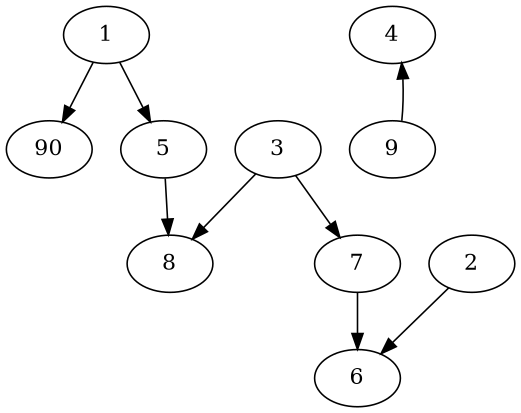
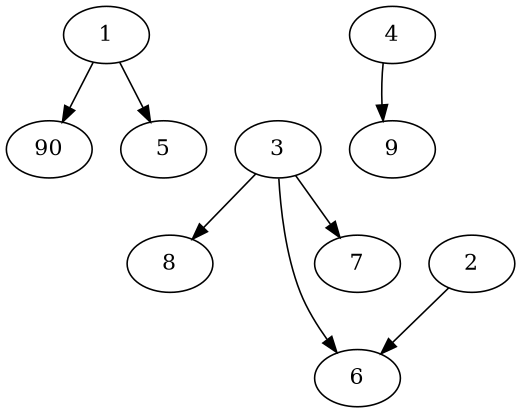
edge "9" -> "4": reversed
edge "5" -> "8": removed
edge "7" -> "6": now "3" -> "6"
